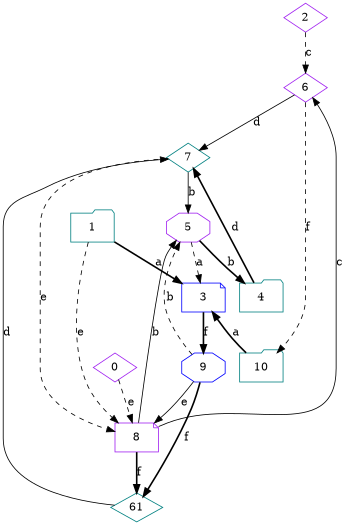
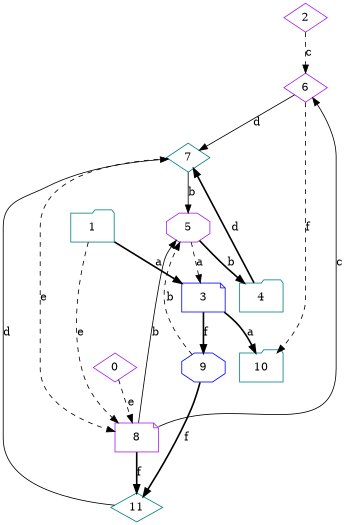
edge "10" -> "3": reversed
edge "9" -> "8": removed, label "e"
node "61": label "61" -> "11"
